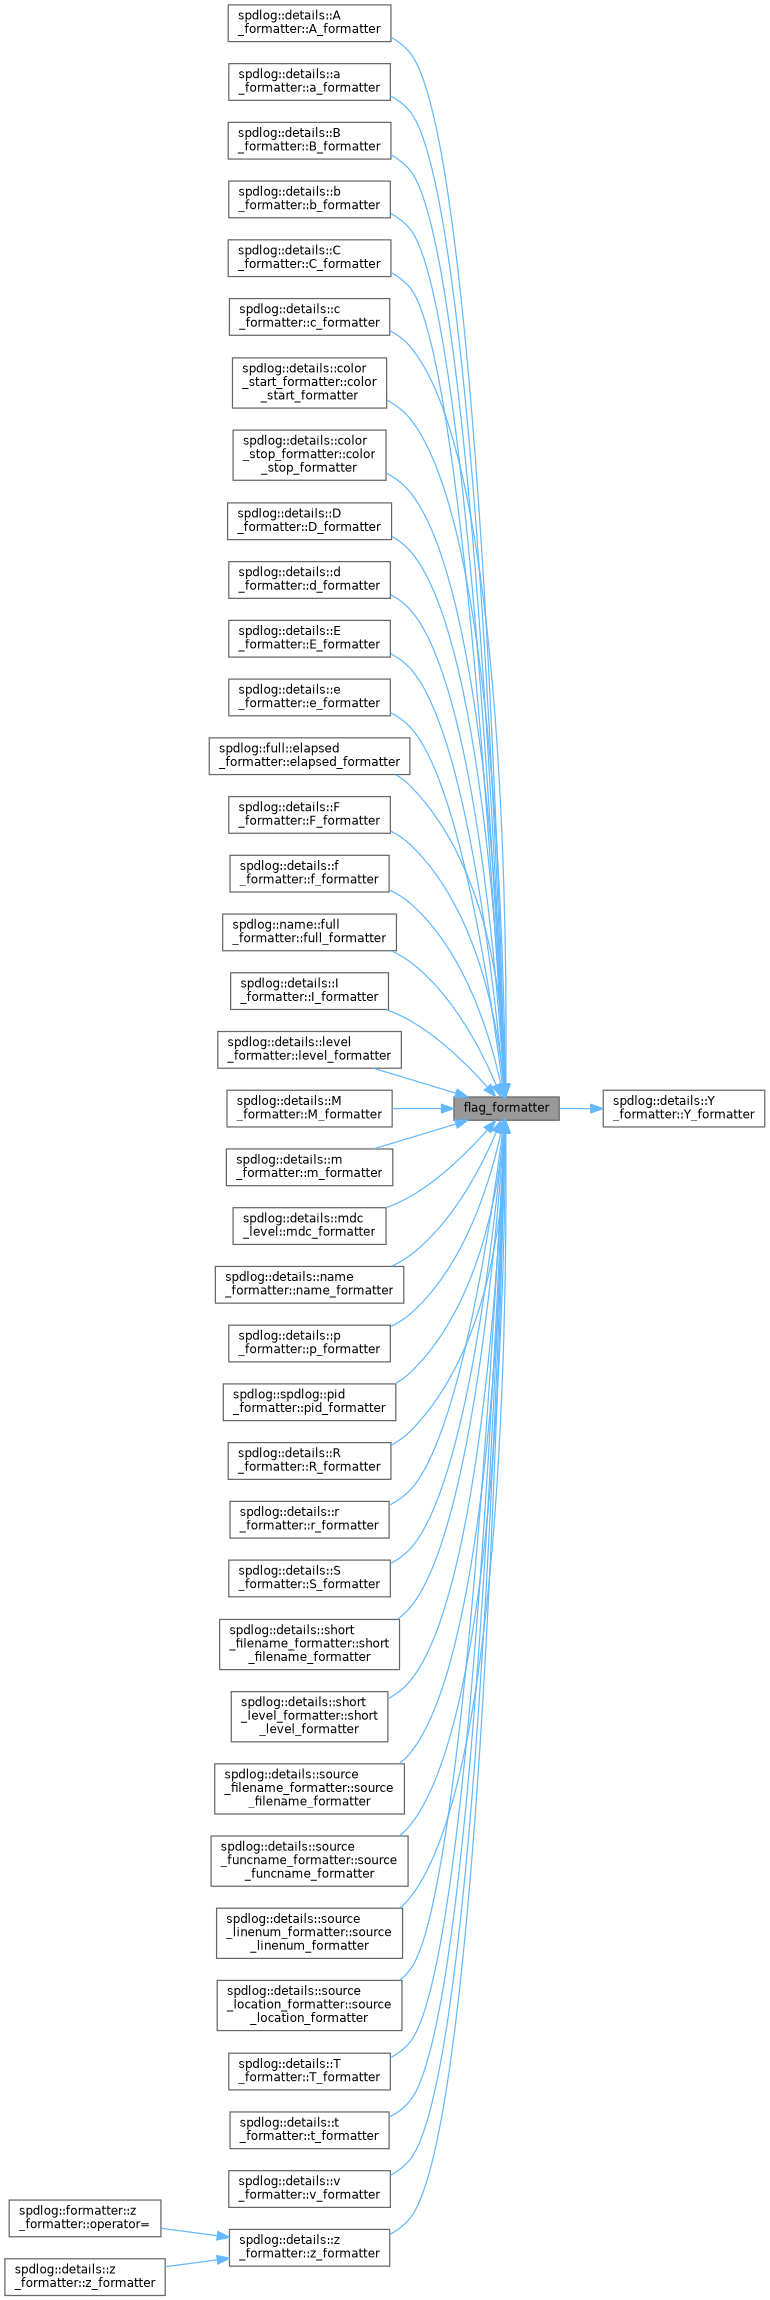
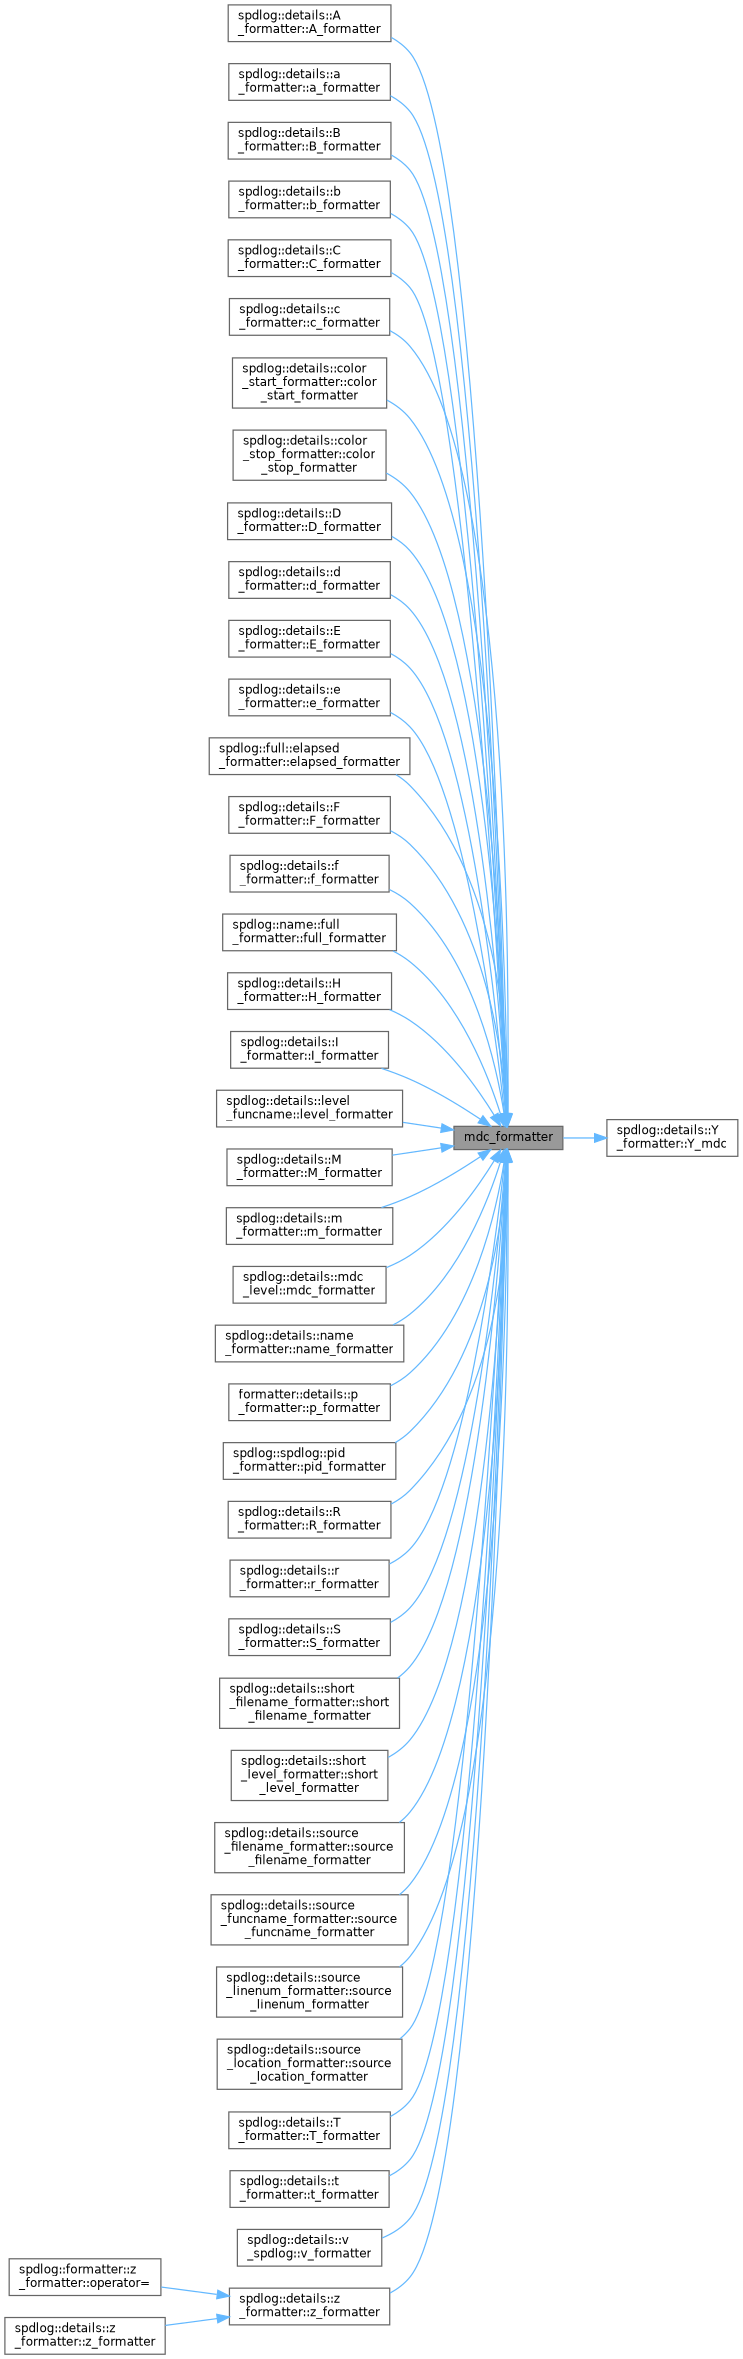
node "spdlog::details::H _formatter::H_formatter": added
node "spdlog::details::level _formatter::level_formatter": label "spdlog::details::level _formatter::level_formatter" -> "spdlog::details::level _funcname::level_formatter"
node "flag_formatter": label "flag_formatter" -> "mdc_formatter"
node "spdlog::details::Y _formatter::Y_formatter": label "spdlog::details::Y _formatter::Y_formatter" -> "spdlog::details::Y _formatter::Y_mdc"
node "spdlog::details::p _formatter::p_formatter": label "spdlog::details::p _formatter::p_formatter" -> "formatter::details::p _formatter::p_formatter"
node "spdlog::details::v _formatter::v_formatter": label "spdlog::details::v _formatter::v_formatter" -> "spdlog::details::v _spdlog::v_formatter"
